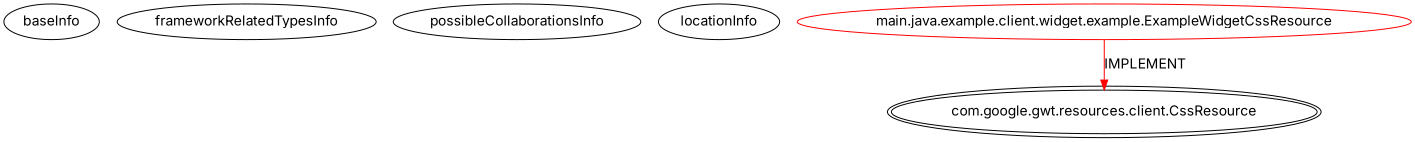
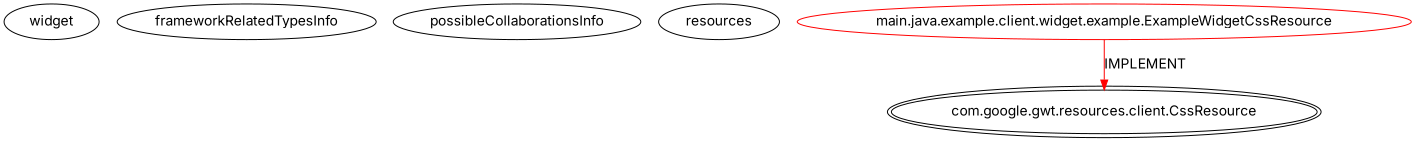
node "baseInfo": label "baseInfo" -> "widget"
node "locationInfo": label "locationInfo" -> "resources"
